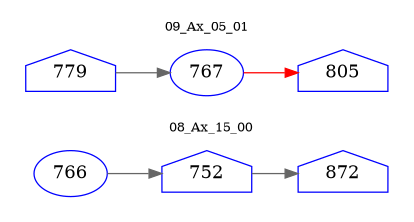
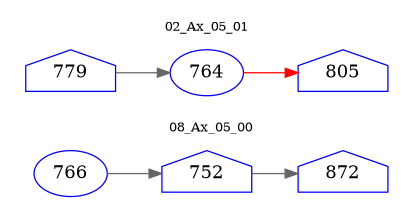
cluster "09_Ax_05_01": label "09_Ax_05_01" -> "02_Ax_05_01"
node "767": label "767" -> "764"
cluster "08_Ax_15_00": label "08_Ax_15_00" -> "08_Ax_05_00"
